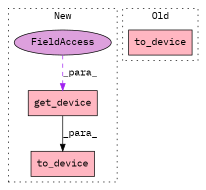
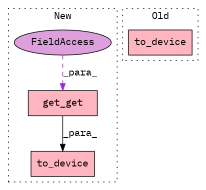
node "get_device": label "get_device" -> "get_get"
